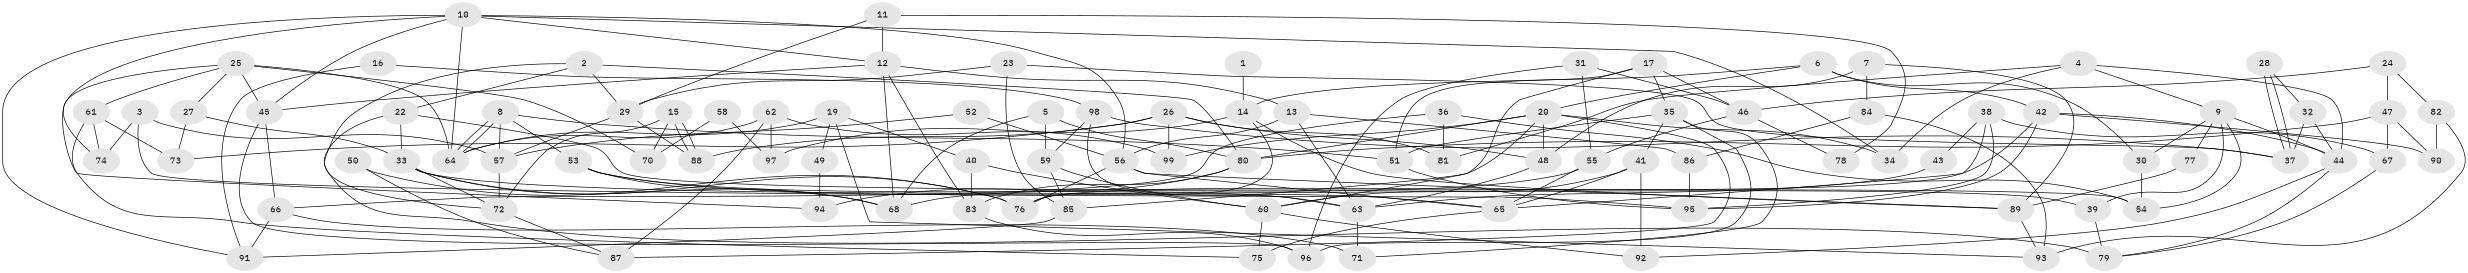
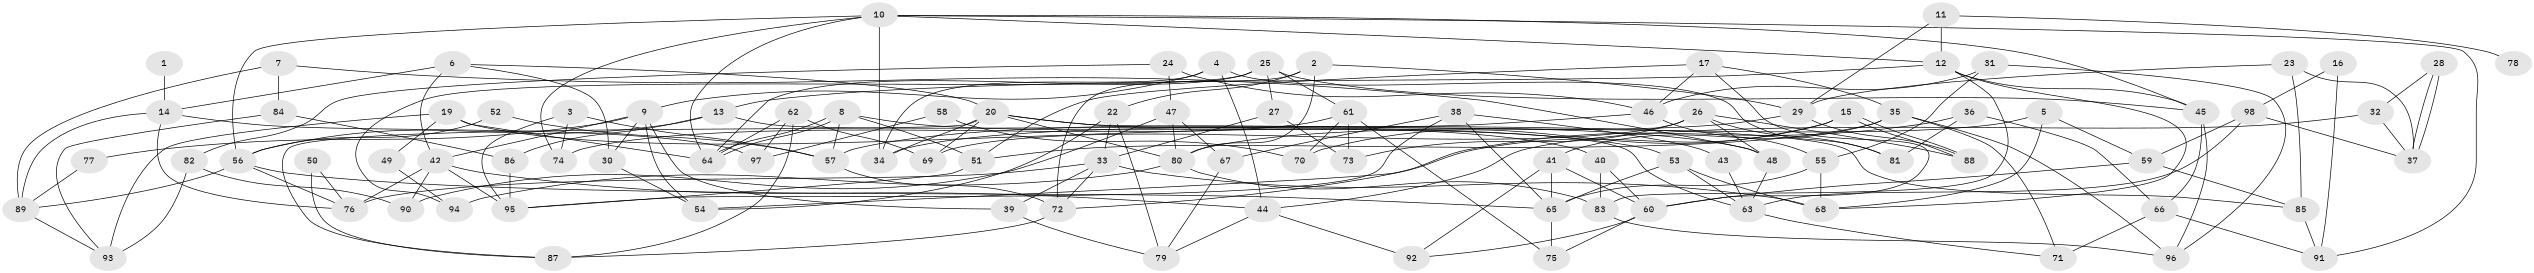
edge "25" -- "70": now "61" -- "70"
edge "9" -- "44": now "9" -- "42"
edge "46" -- "78": now "46" -- "34"
node "99": label "99" -> "69"
